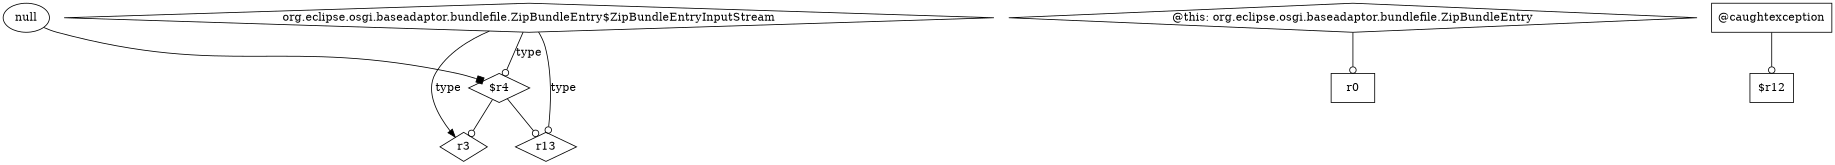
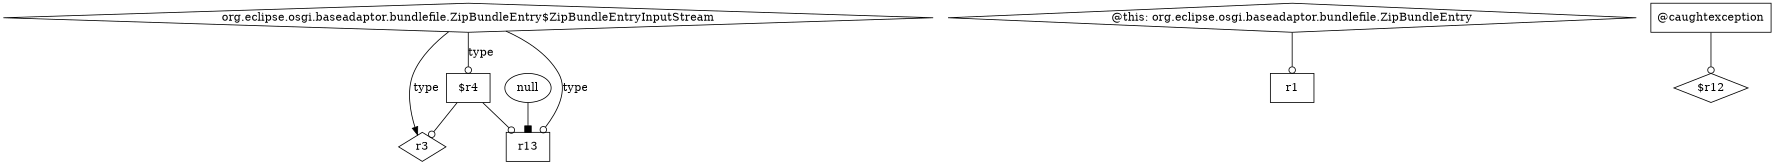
edge "null" -> "$r4": now "null" -> "r13"
node "$r4": shape diamond -> box
node "r0": label "r0" -> "r1"
node "$r12": shape box -> diamond
node "r13": shape diamond -> box
